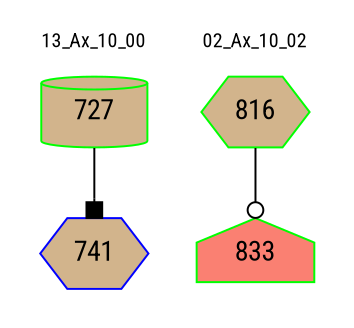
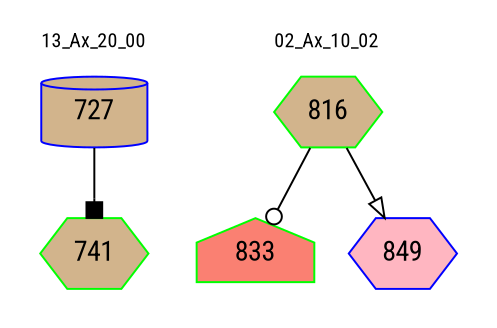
cluster "13_Ax_10_00": label "13_Ax_10_00" -> "13_Ax_20_00"
node "727": color green -> blue
node "741": color blue -> green
node "849": added
